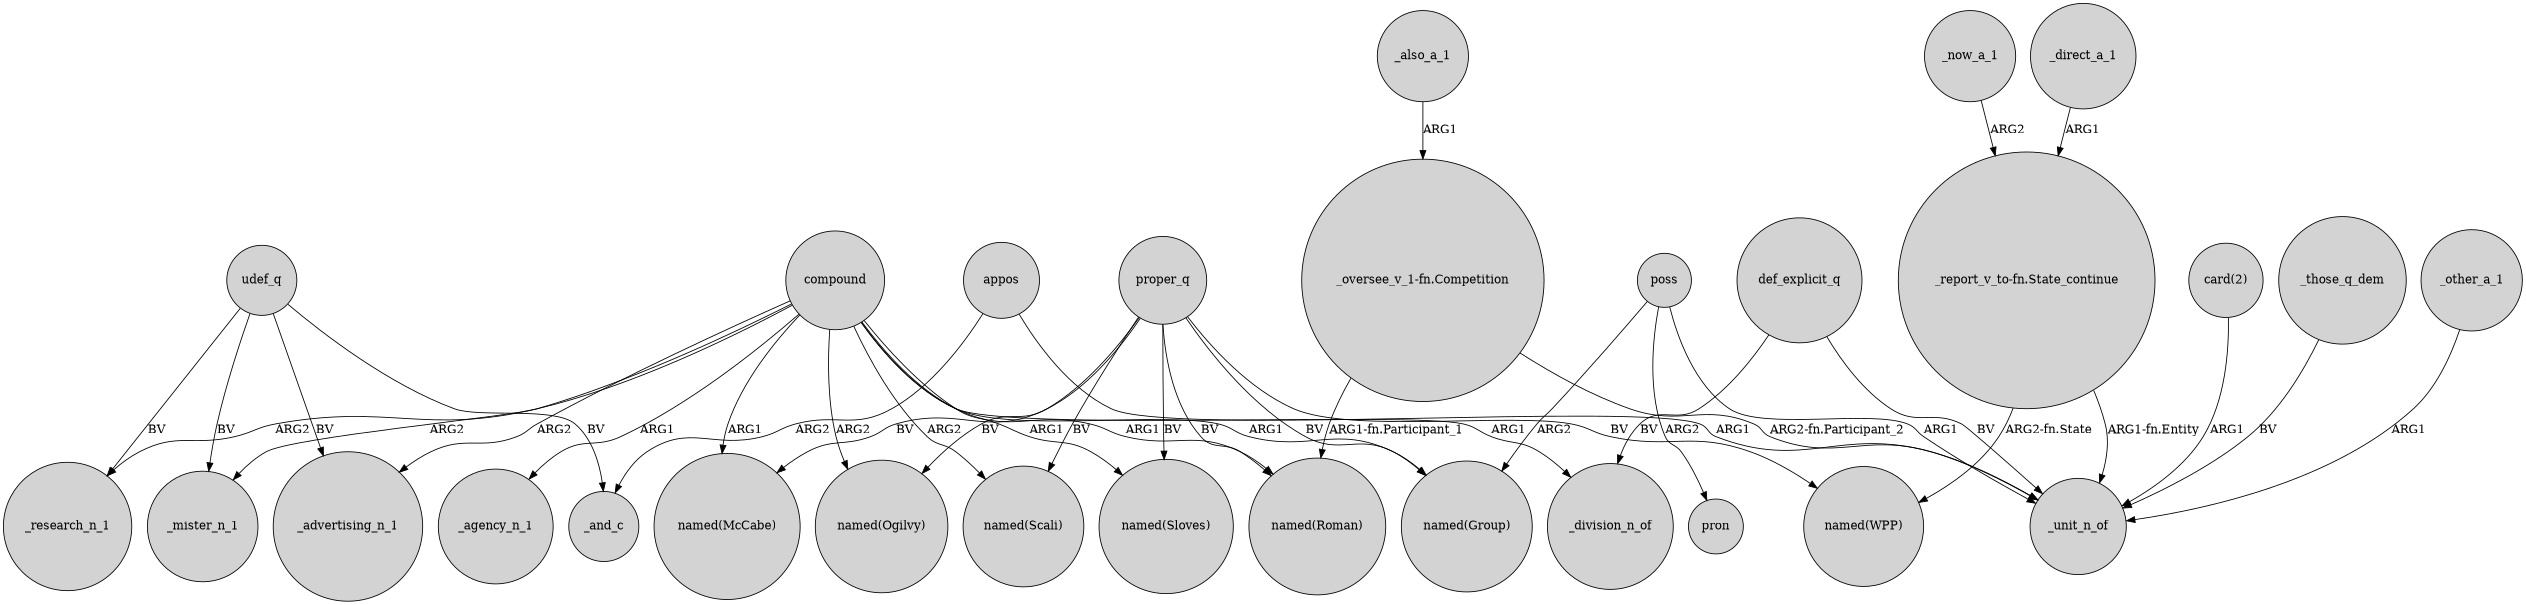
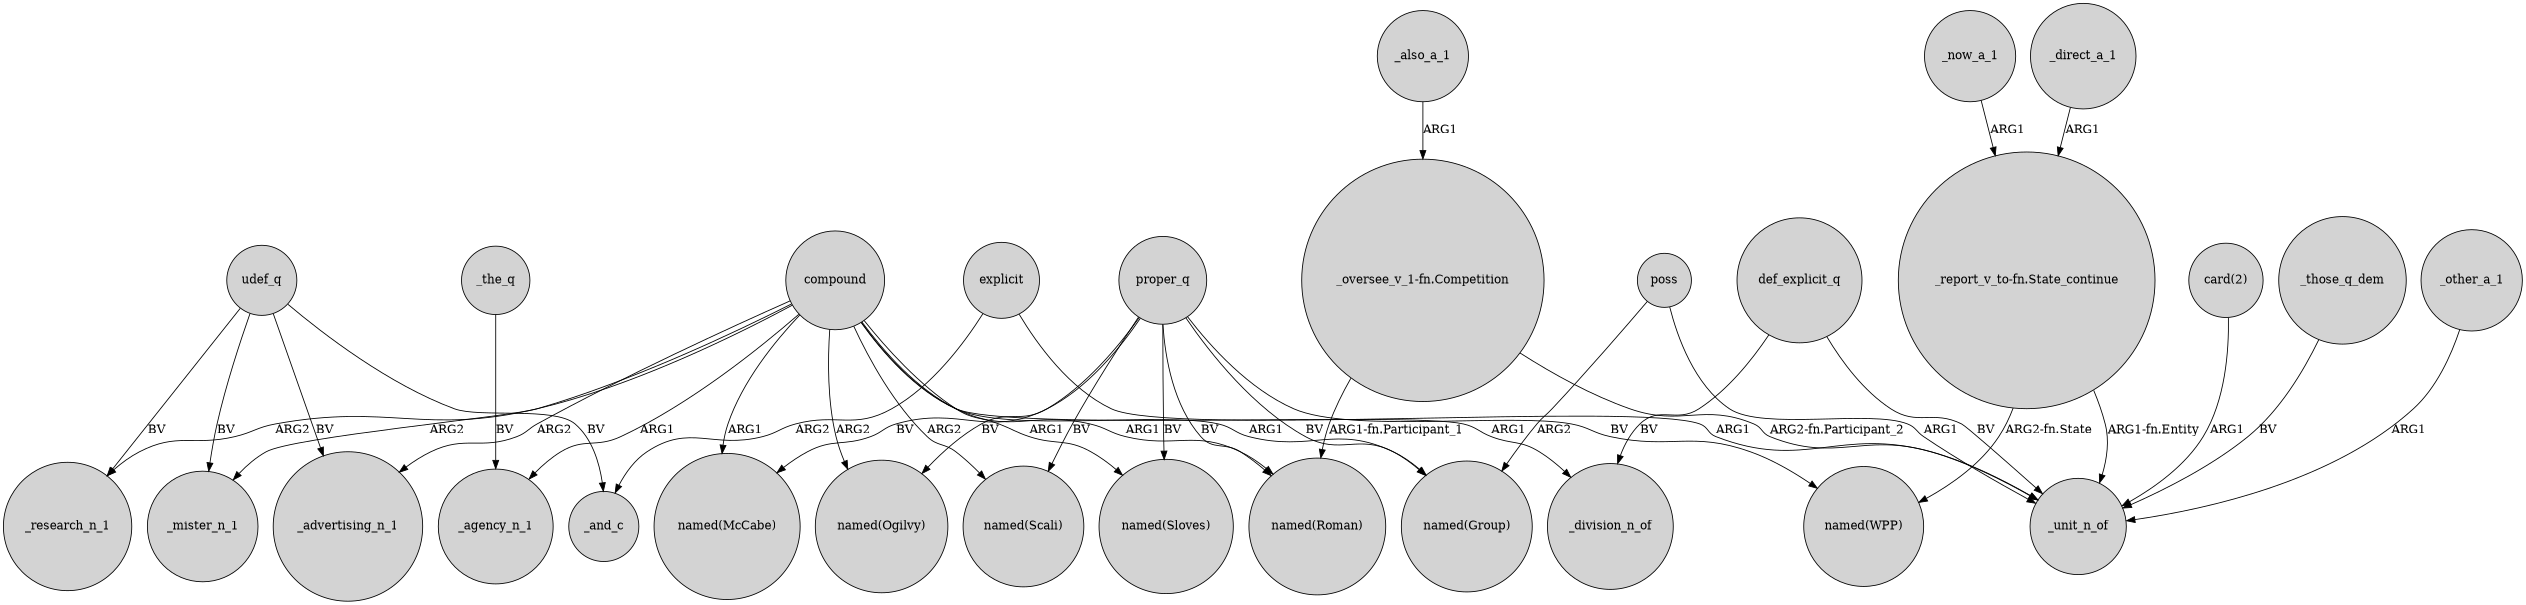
edge "_now_a_1" -> "_report_v_to-fn.State_continue": label "ARG2" -> "ARG1"
node "_the_q": added
node "appos": label "appos" -> "explicit"
node "pron": removed
